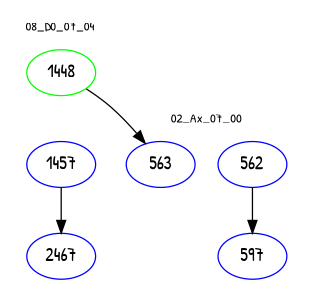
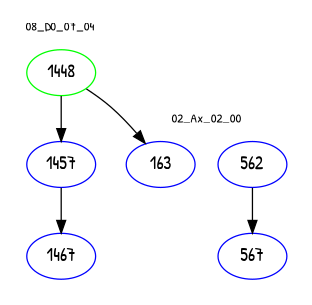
edge "1448" -> "1457": added
cluster "02_Ax_07_00": label "02_Ax_07_00" -> "02_Ax_02_00"
node "563": label "563" -> "163"
node "2467": label "2467" -> "1467"
node "597": label "597" -> "567"
